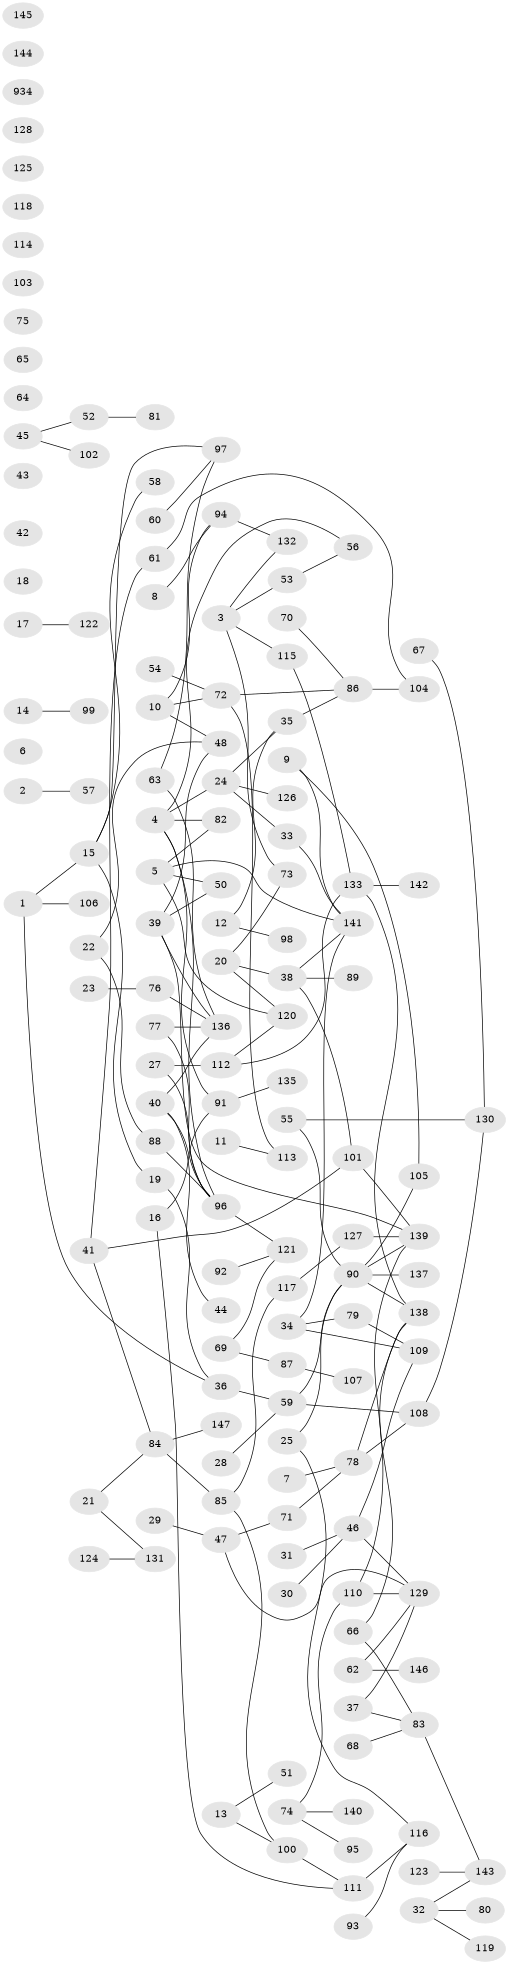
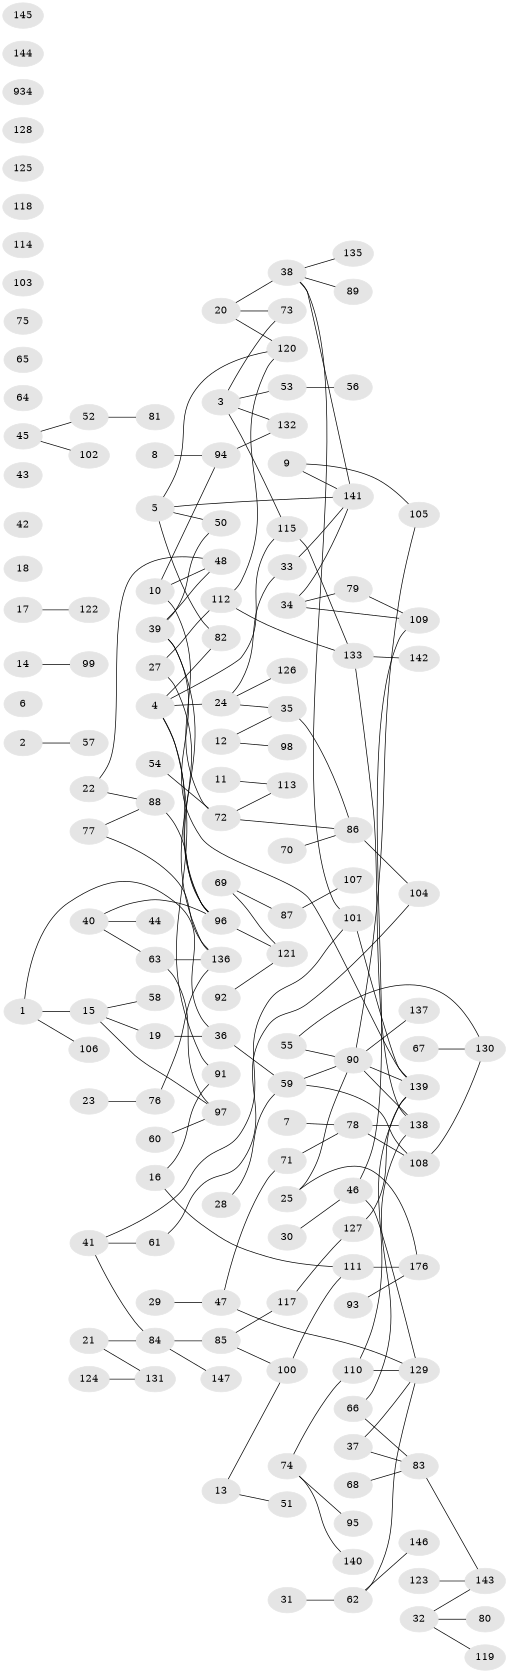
edge "56" -- "4": now "115" -- "4"
edge "136" -- "40": now "63" -- "40"
edge "135" -- "91": now "135" -- "38"
edge "77" -- "96": now "77" -- "88"
edge "46" -- "31": now "62" -- "31"
node "116": label "116" -> "176"
